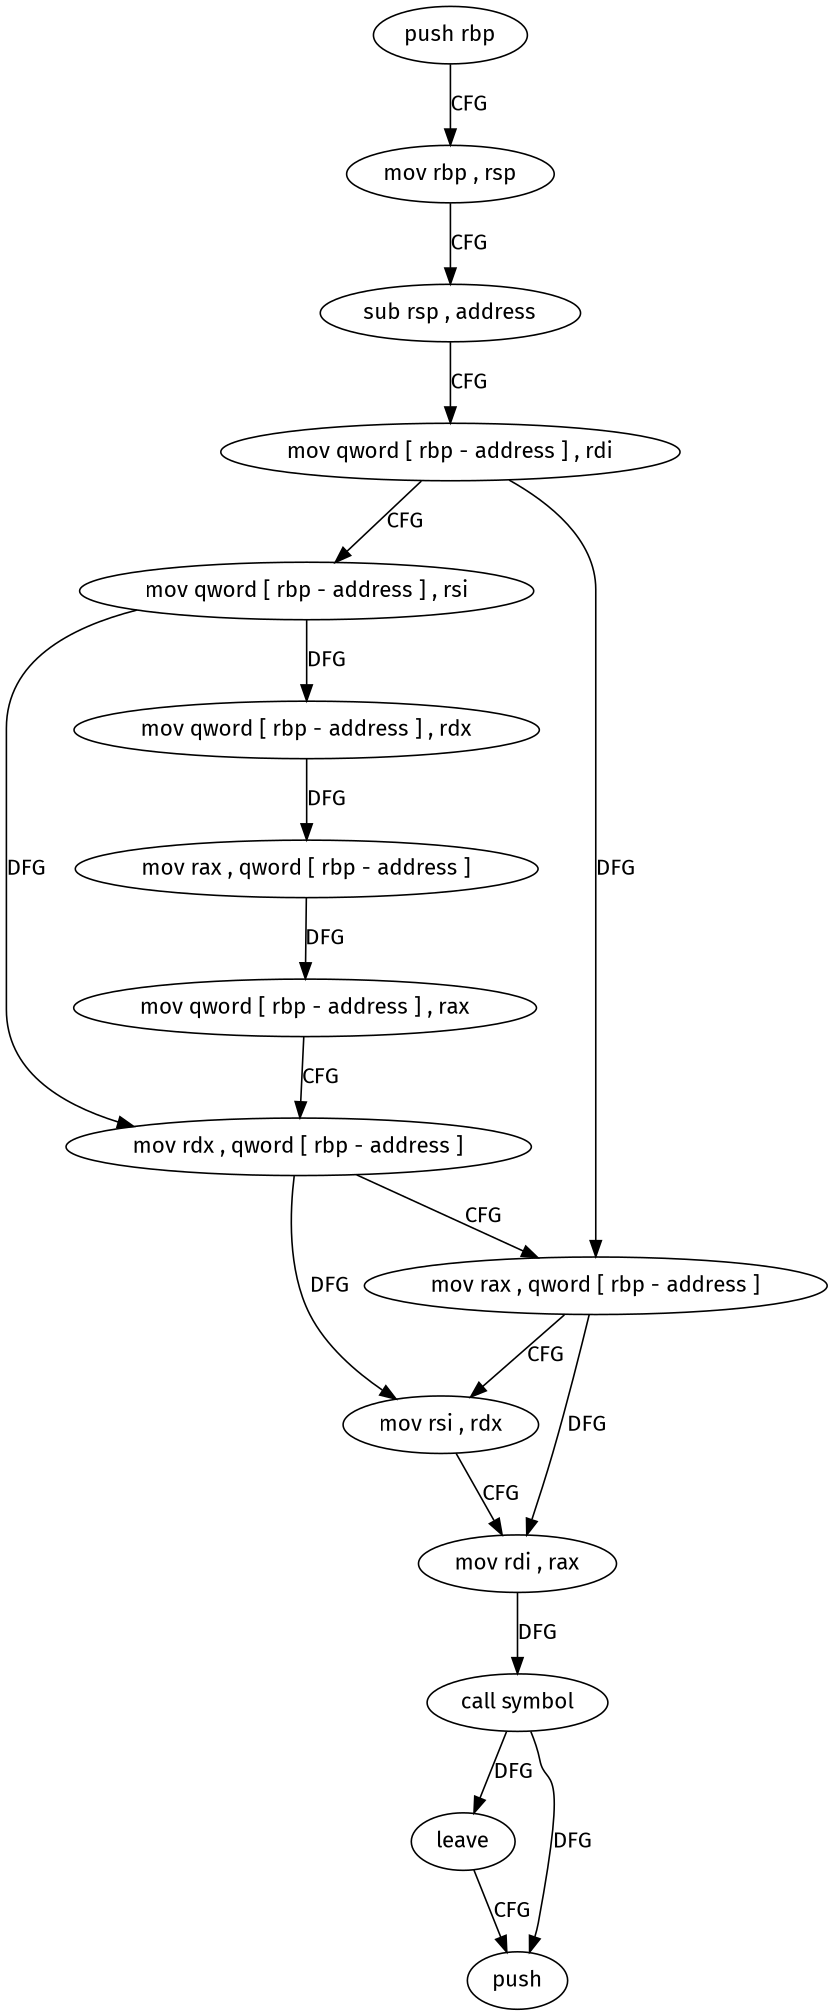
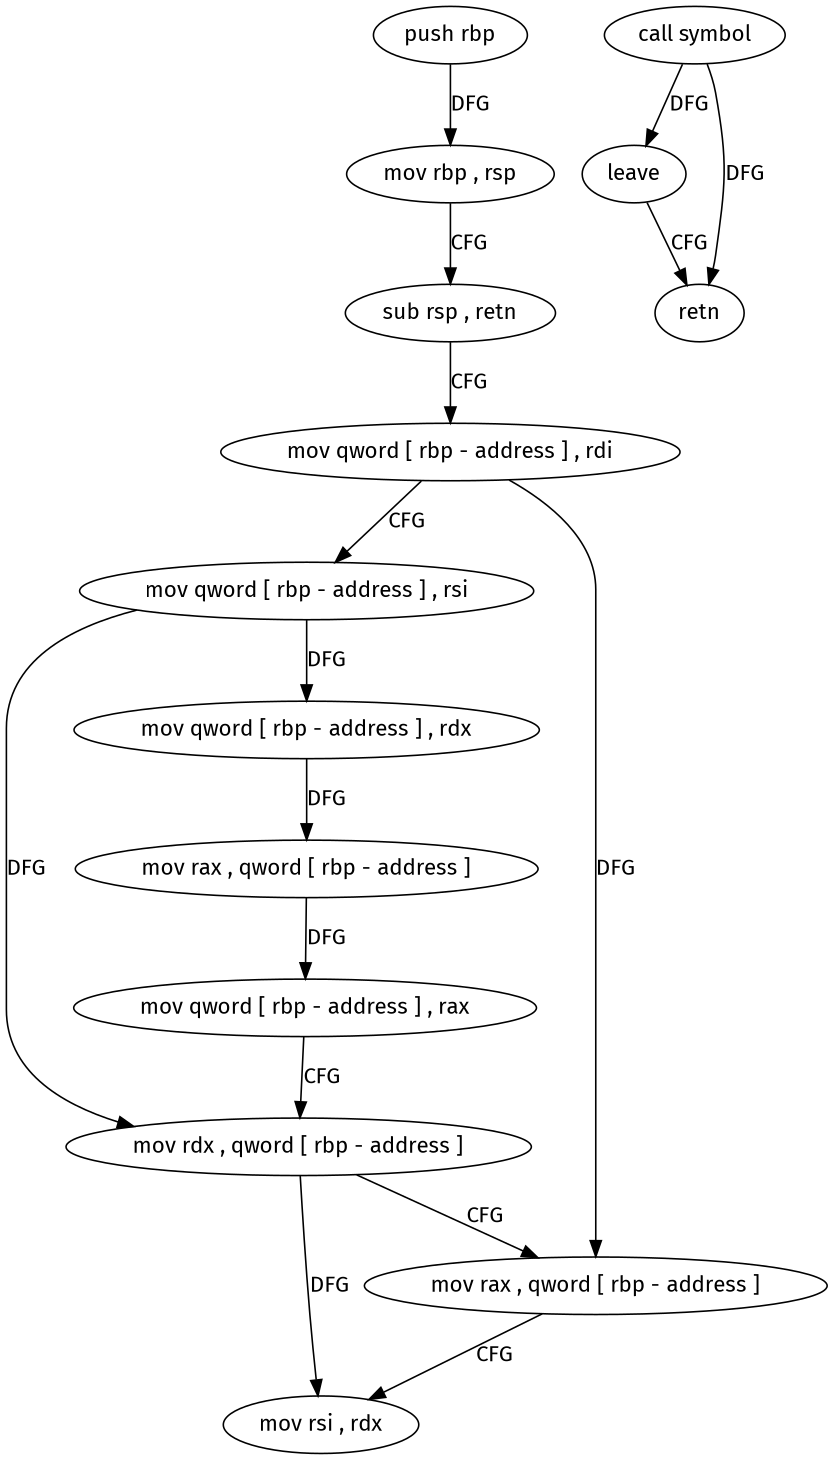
edge "push rbp" -> "mov rbp , rsp": label "CFG" -> "DFG"
node "sub rsp , address": label "sub rsp , address" -> "sub rsp , retn"
node "mov rdi , rax": removed
node "push": label "push" -> "retn"
